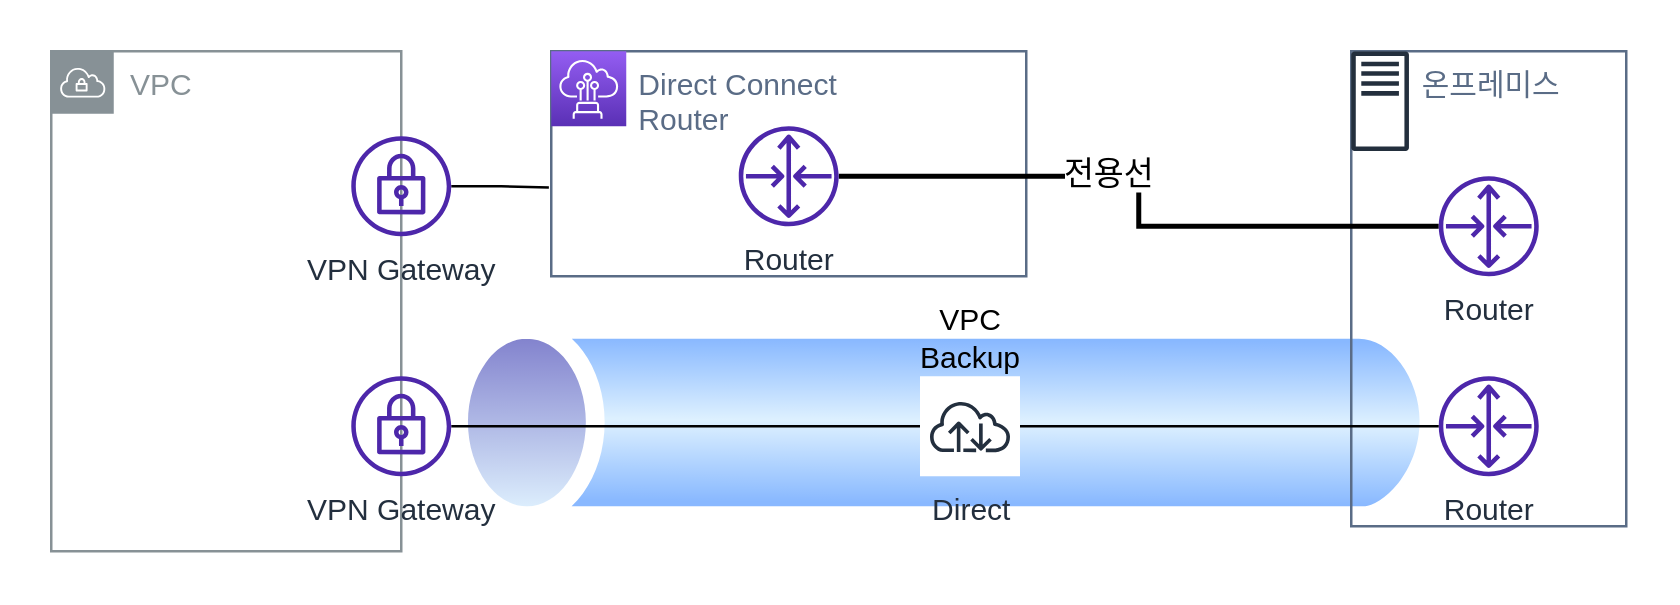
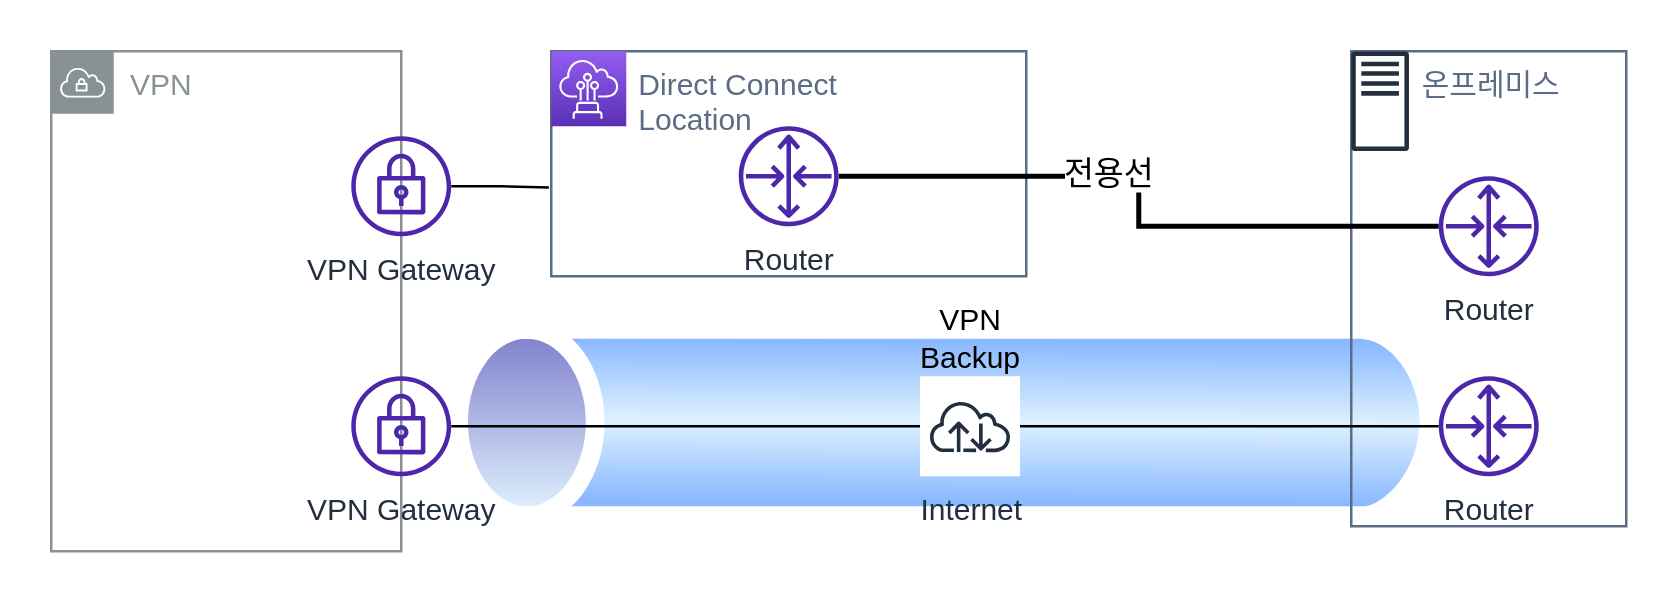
node "Direct Connect Router": label "Direct Connect Router" -> "Direct Connect Location"
node "VPC": label "VPC" -> "VPN"
node "VPC Backup": label "VPC Backup" -> "VPN Backup"
node "Direct": label "Direct" -> "Internet"
